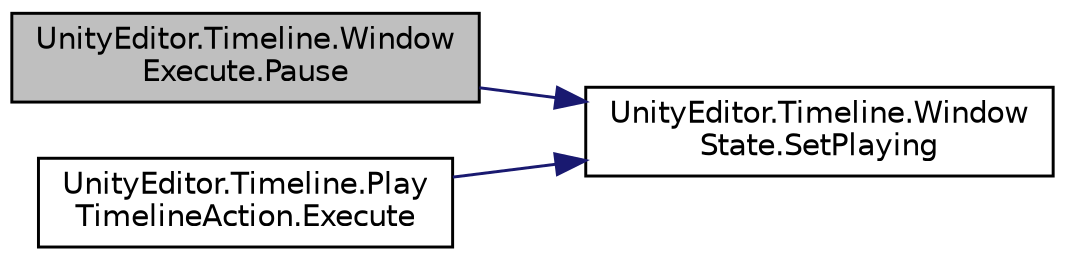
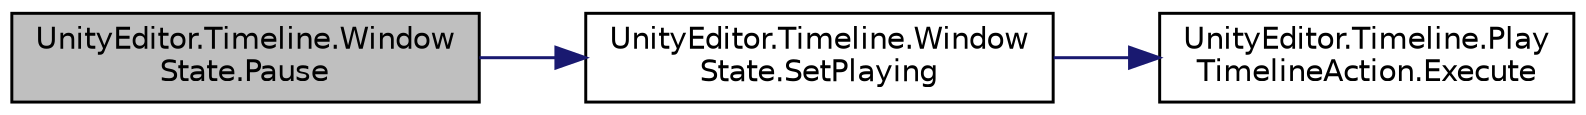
node "UnityEditor.Timeline.Window Execute.Pause": label "UnityEditor.Timeline.Window Execute.Pause" -> "UnityEditor.Timeline.Window State.Pause"
edge "UnityEditor.Timeline.Play TimelineAction.Execute" -> "UnityEditor.Timeline.Window State.SetPlaying": reversed
